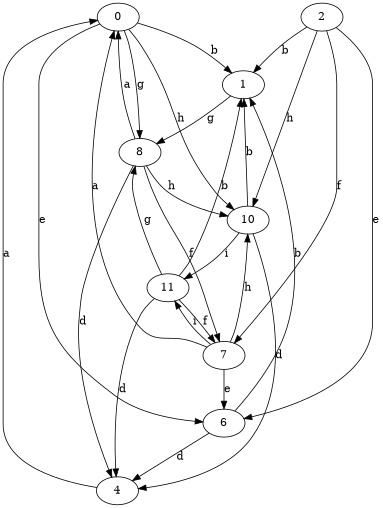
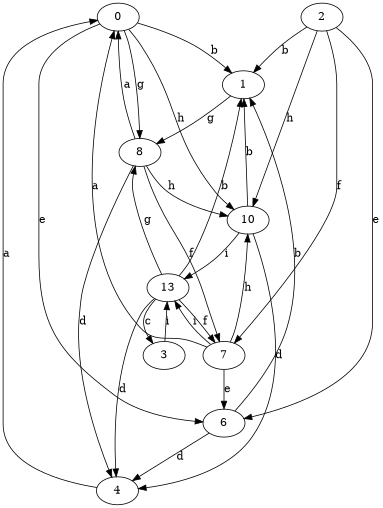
node "11": label "11" -> "13"
node "3": added
